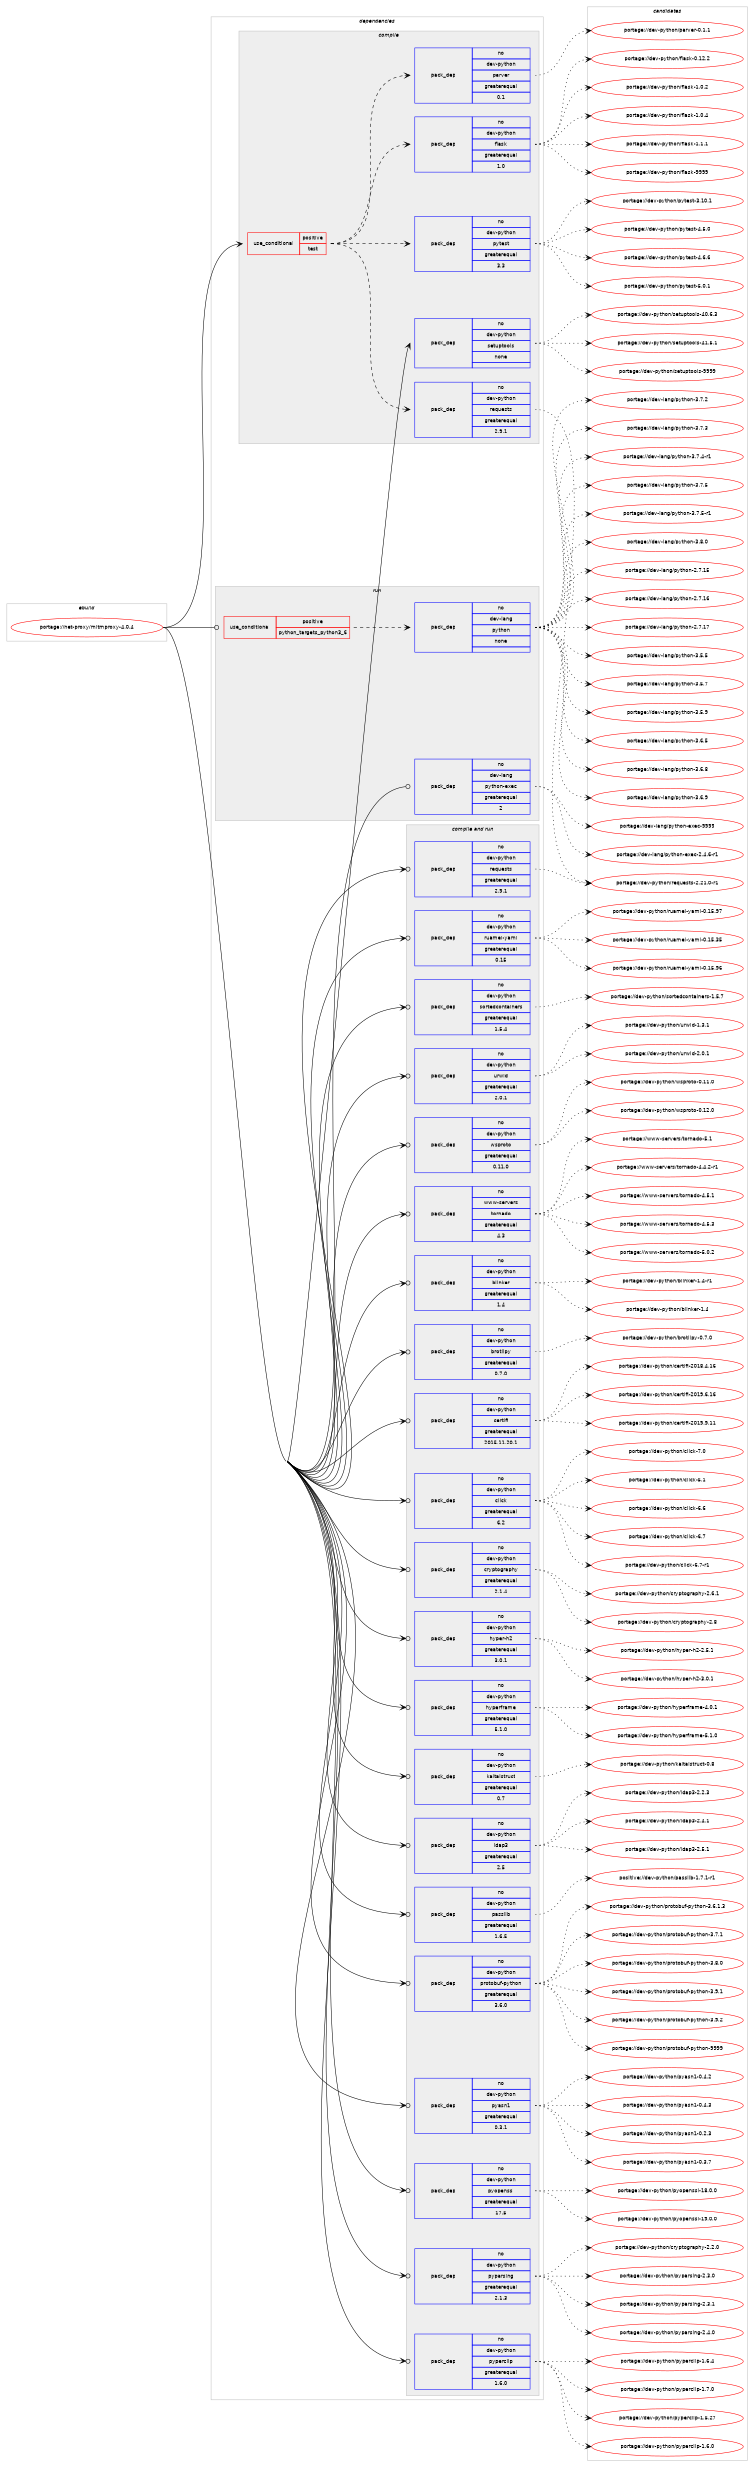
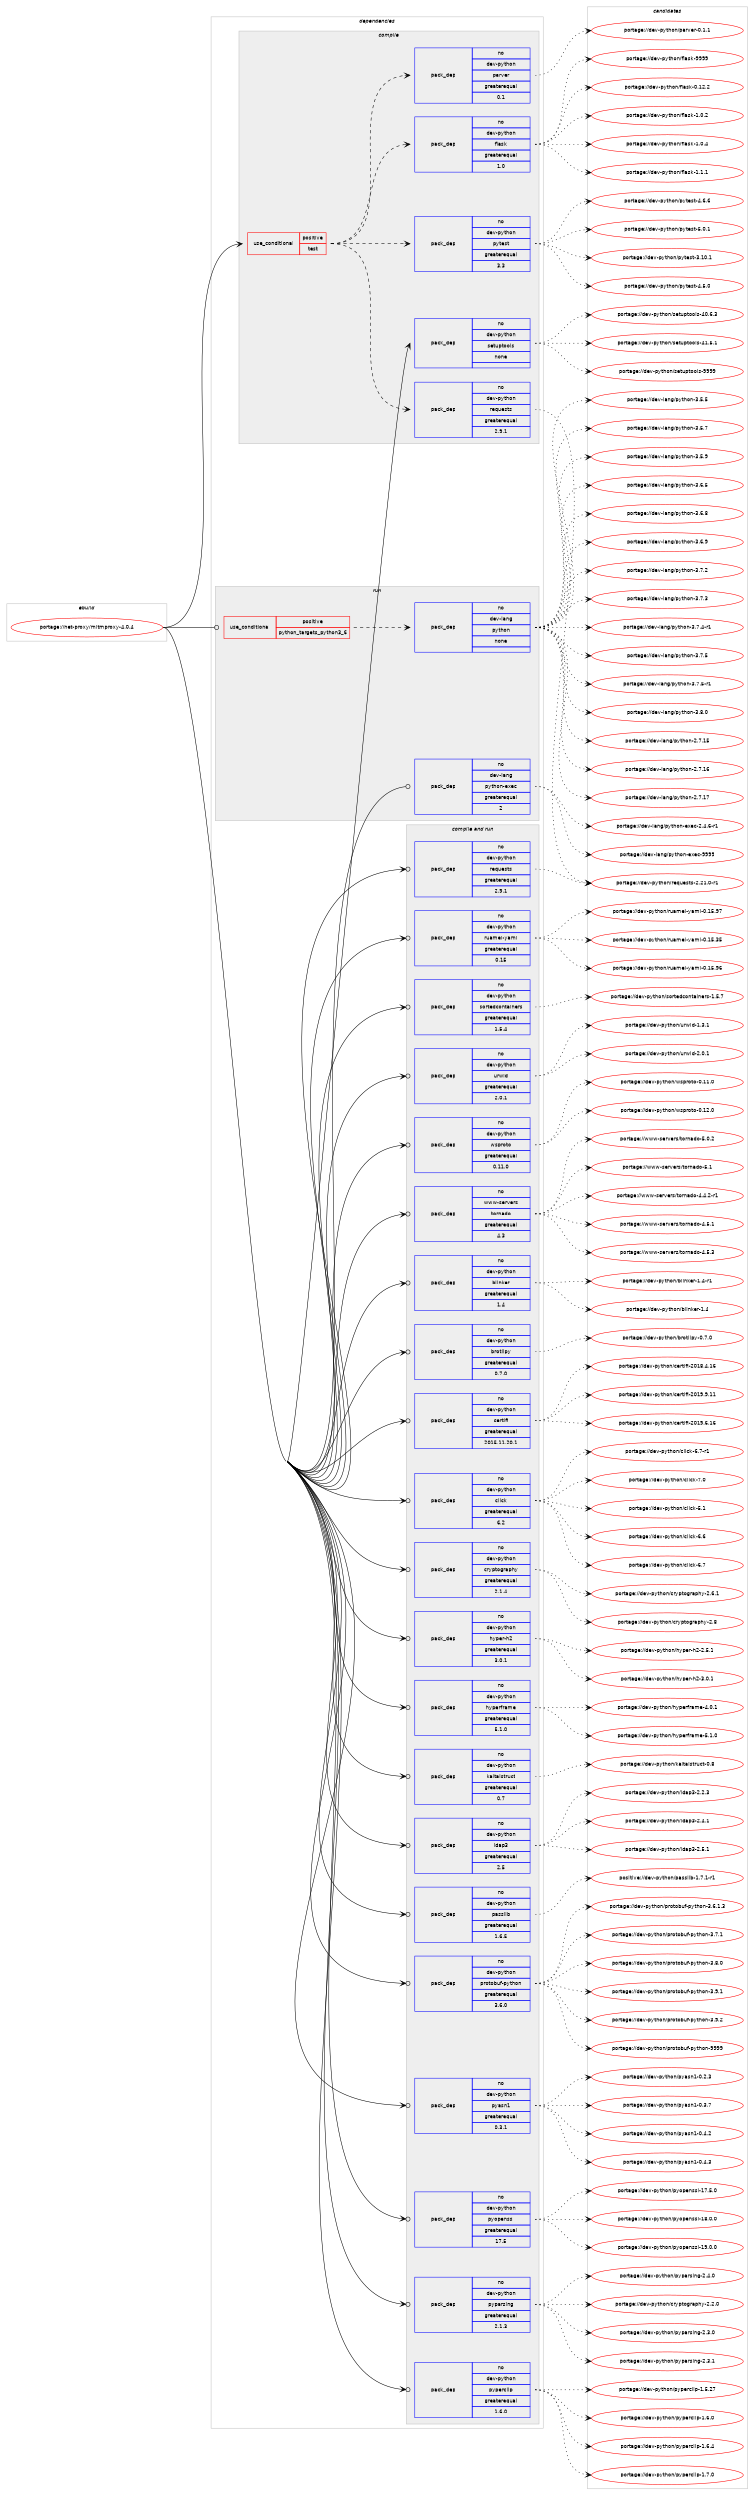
node "portage://dev-python/pyopenssl-17.5.0": added
